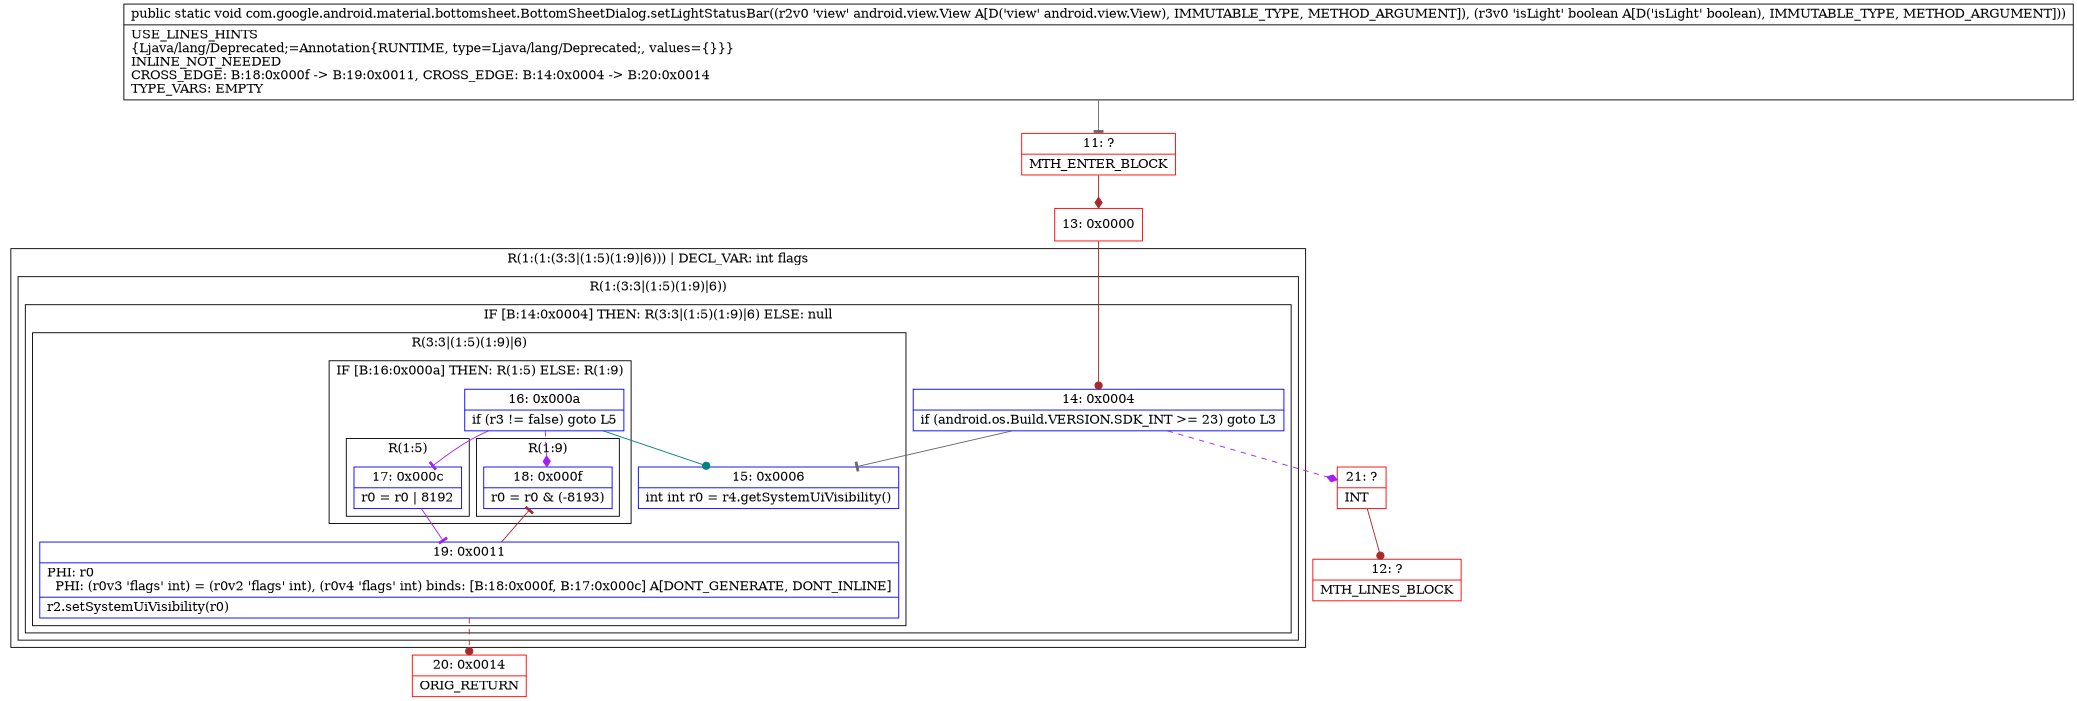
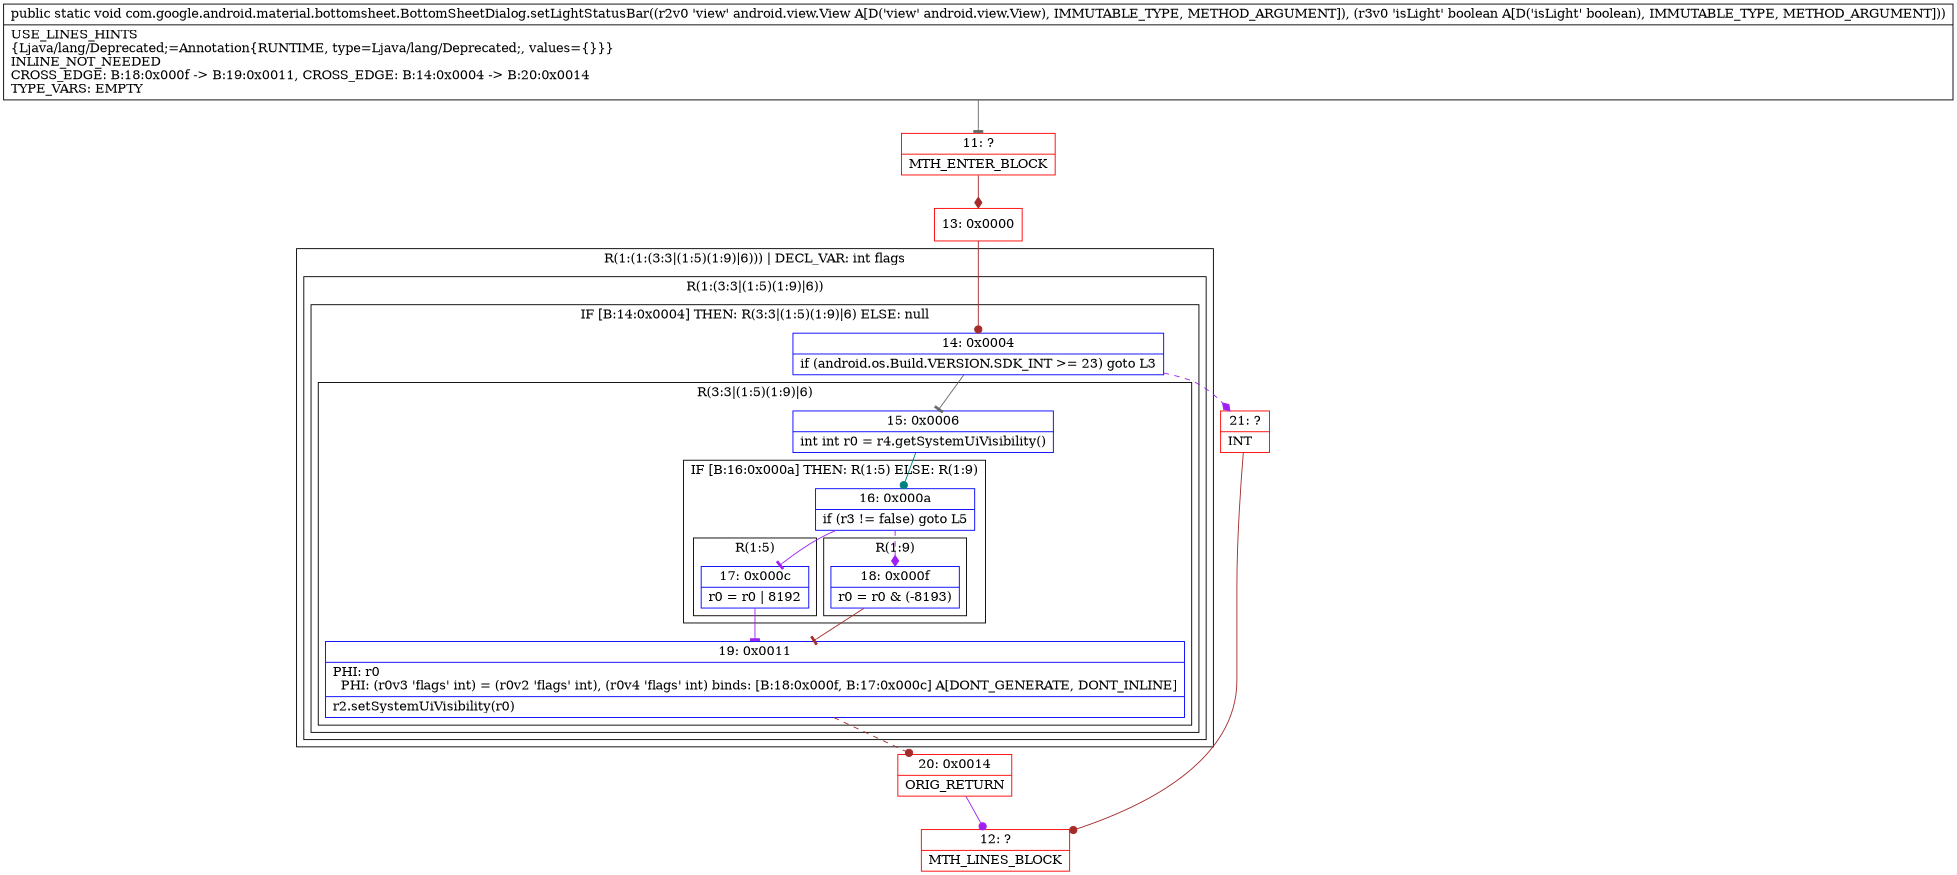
edge "16: 0x000a" -> "15: 0x0006": reversed
edge "19: 0x0011" -> "18: 0x000f": reversed
edge "20: 0x0014" -> "12: ?": added
